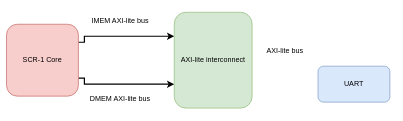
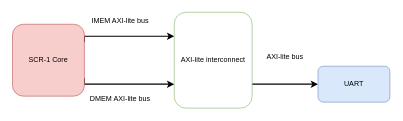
node "AXI-lite bus": moved (285, 51) -> (285, 57)
node "SCR-1 Core": moved (42, 60) -> (48, 60)
node "AXI-lite interconnect": fillcolor #d5e8d4 -> #ffffff
edge "AXI-lite interconnect" -> "UART": added
